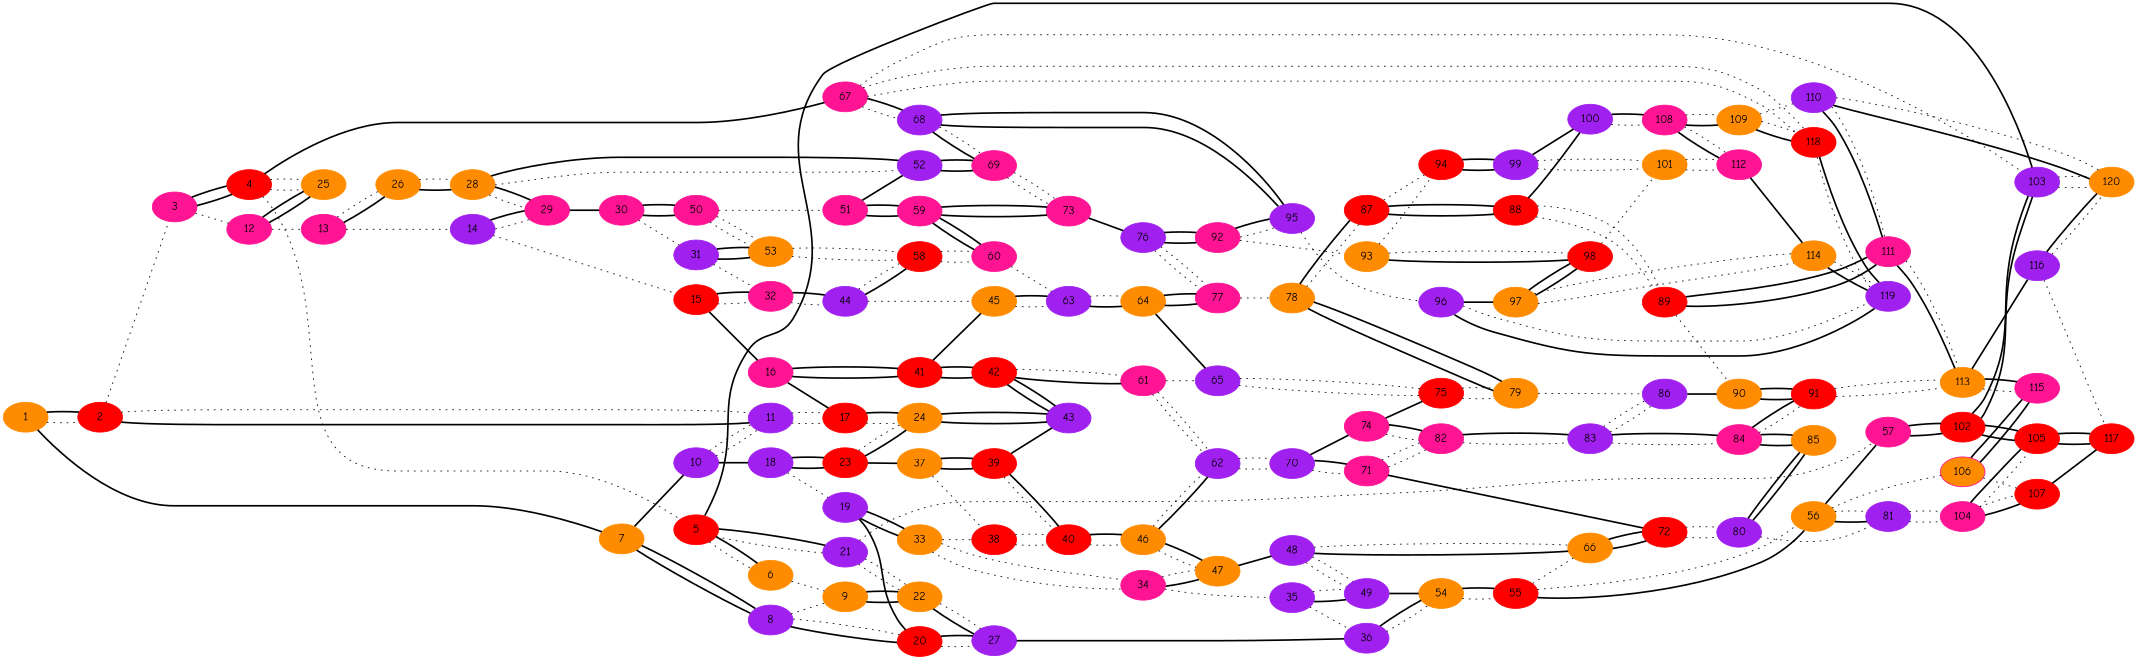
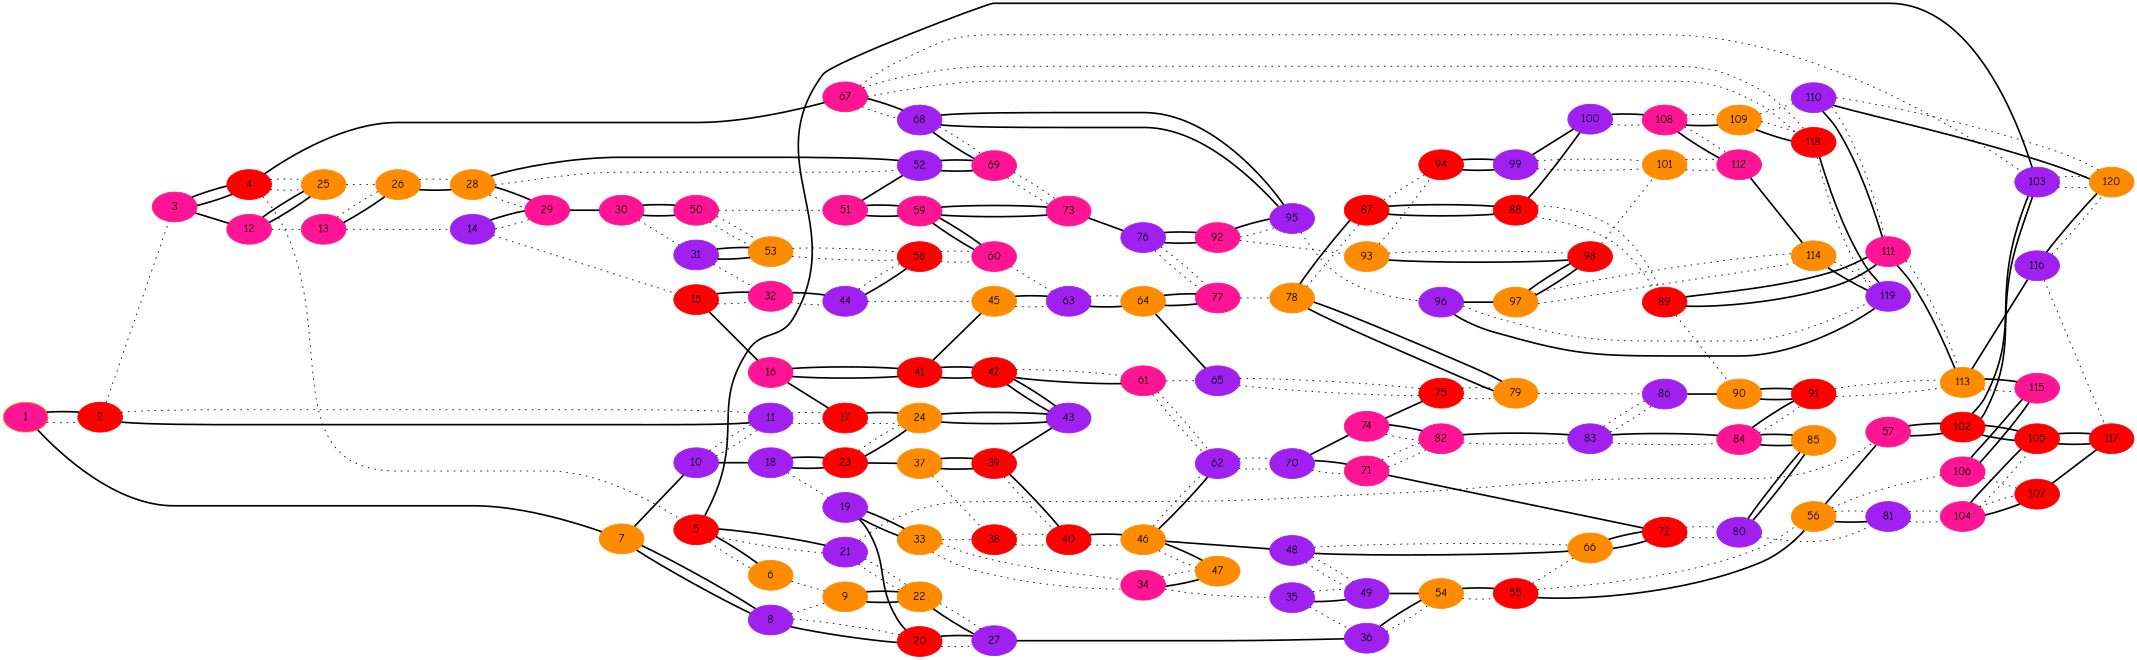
edge "25" -- "26": added
edge "3" -- "12": style dotted -> bold
node "1": fillcolor darkorange -> deeppink
node "106": fillcolor darkorange -> deeppink
edge "48" -- "47": now "48" -- "46"
